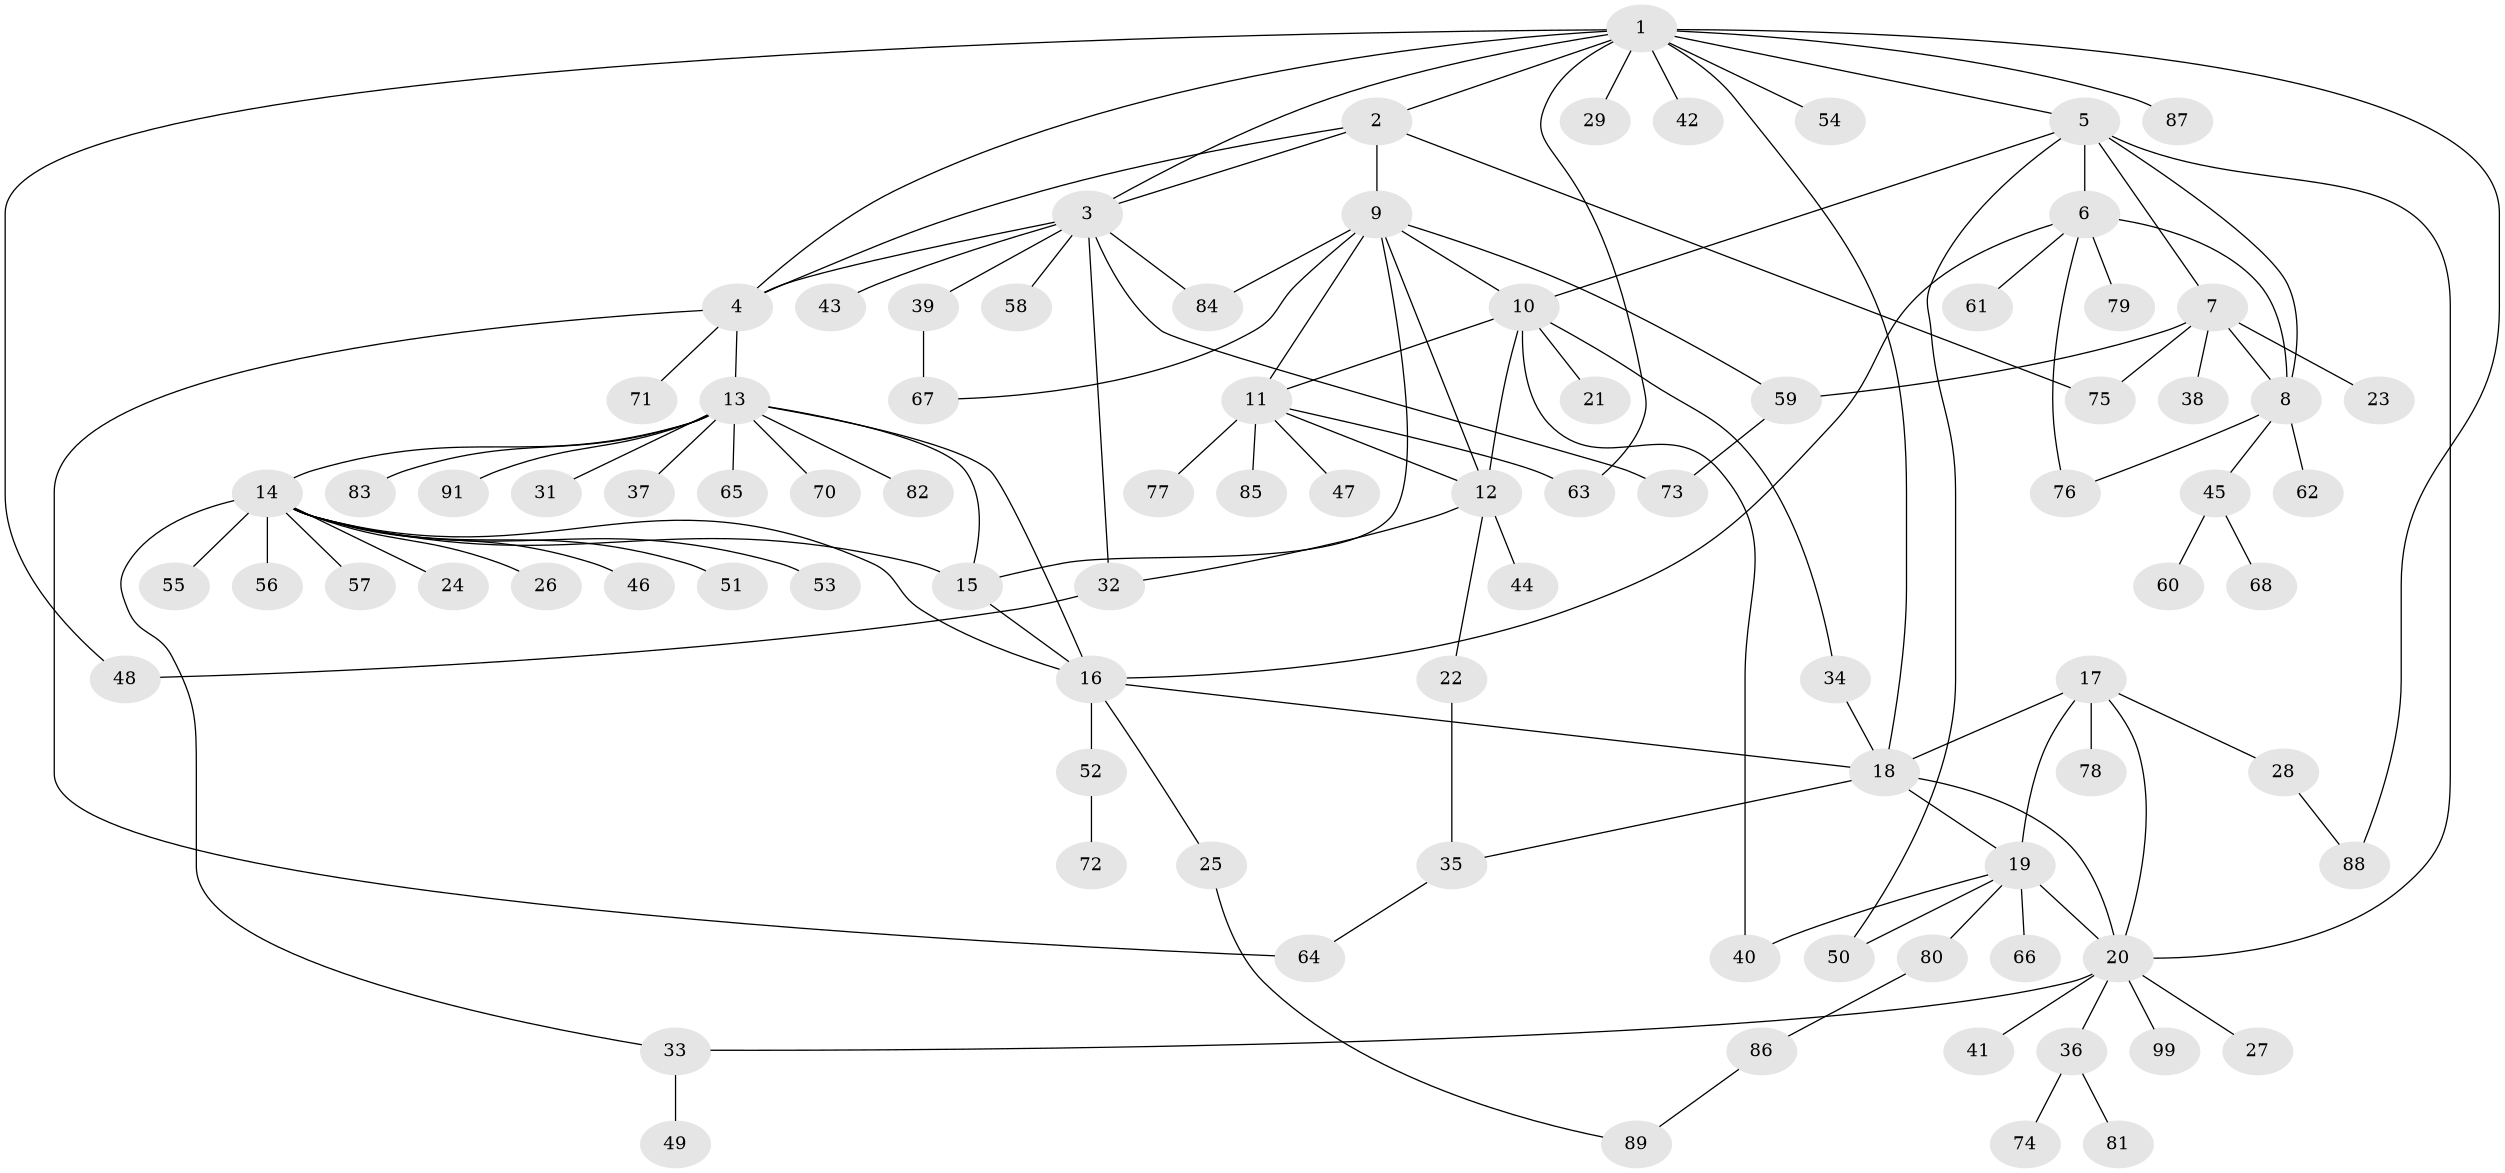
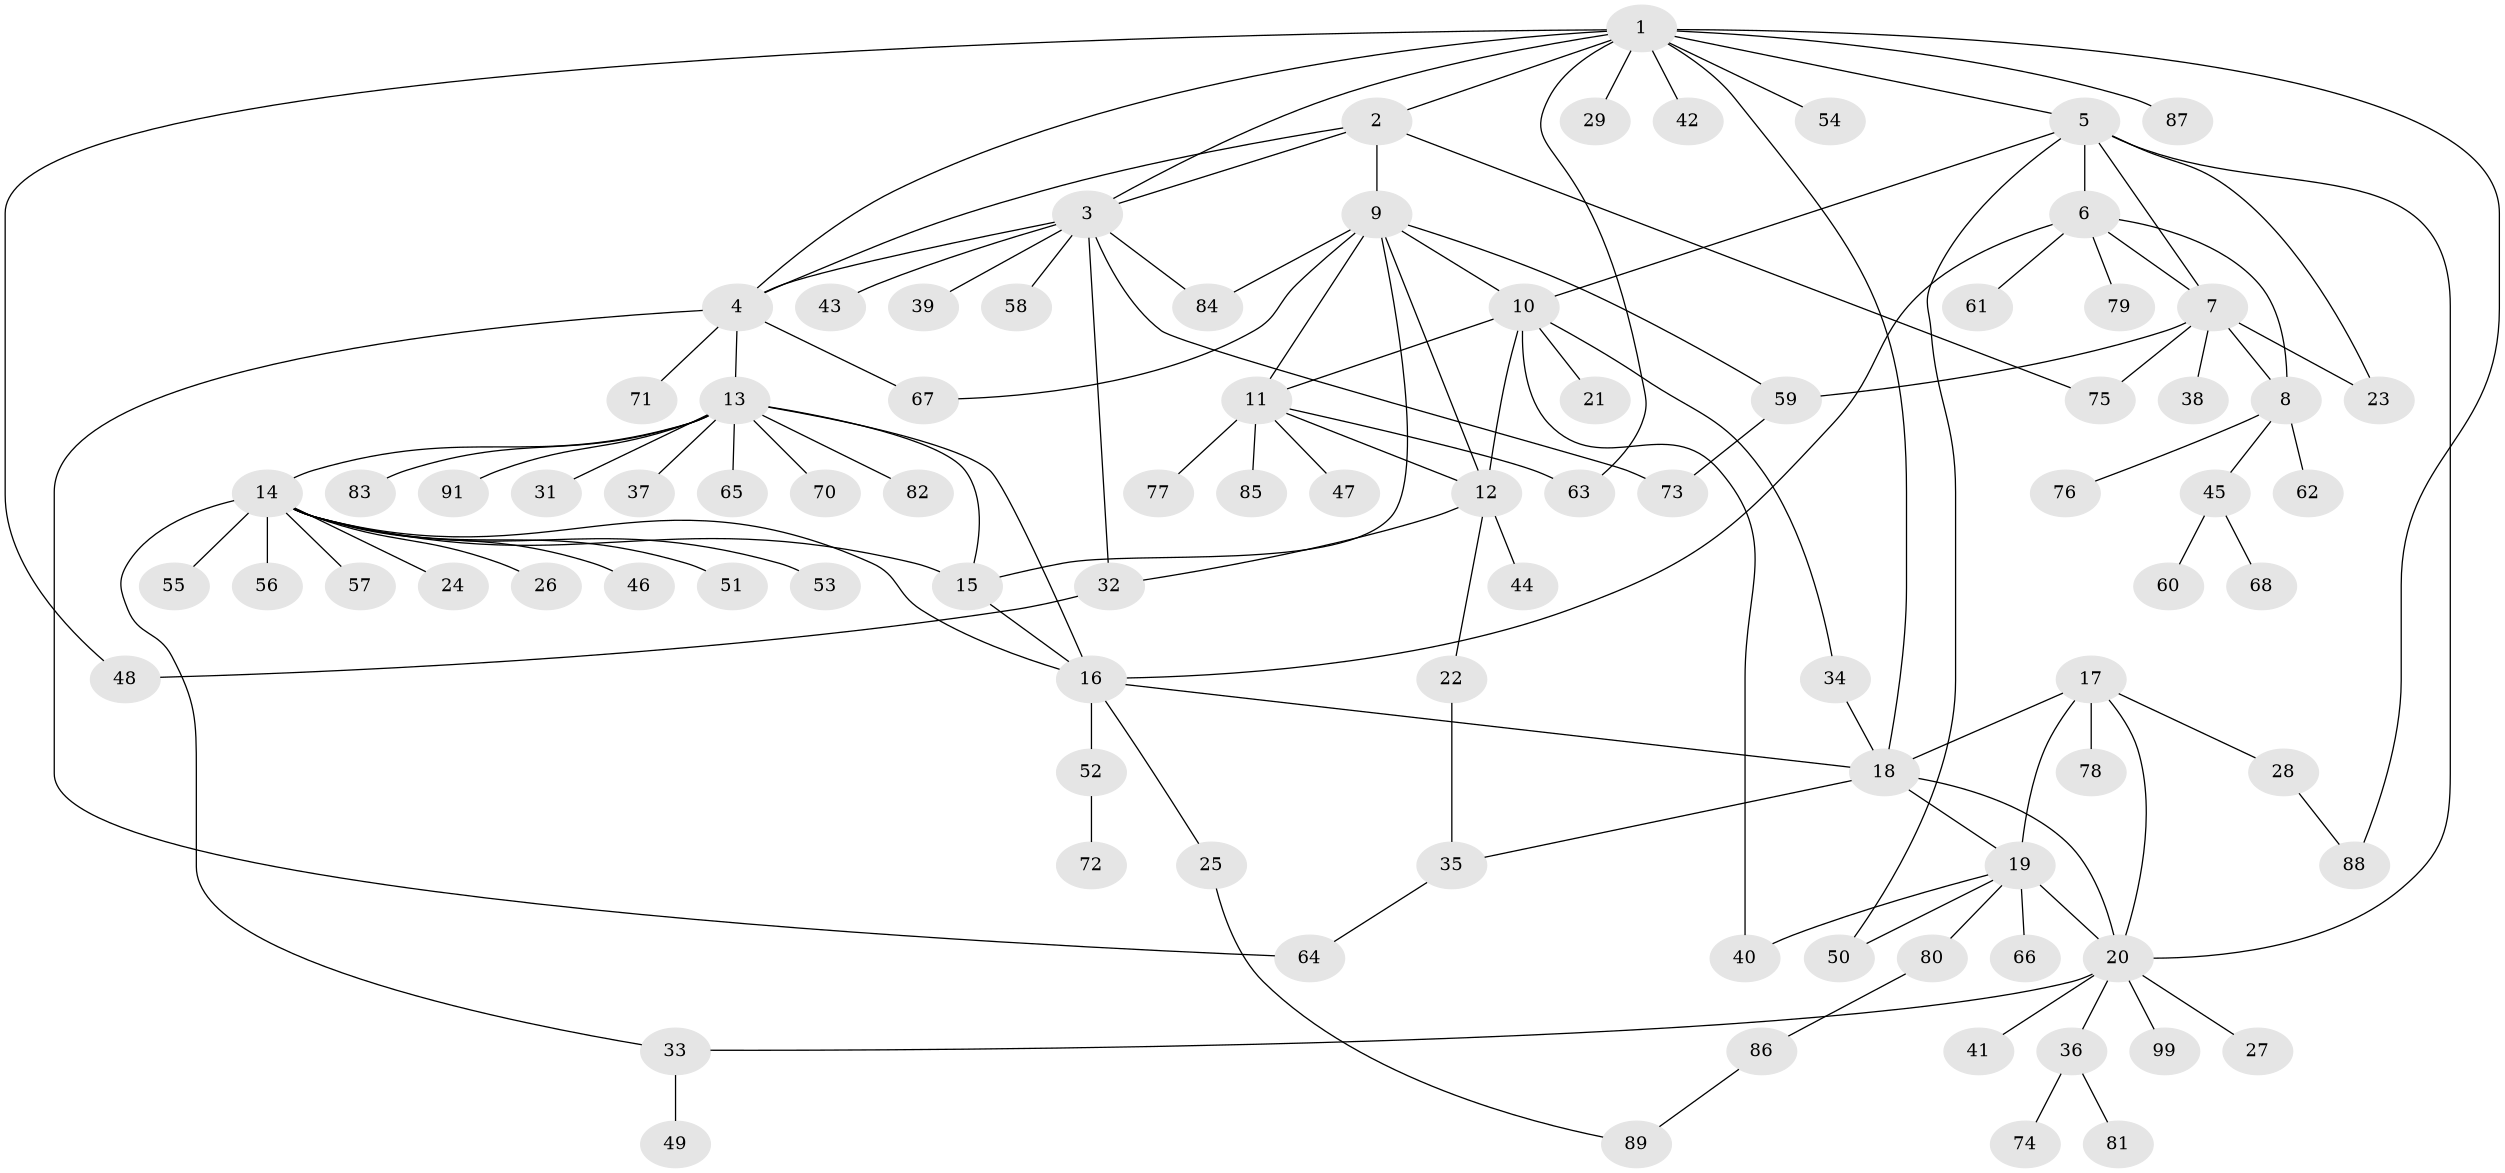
edge "5" -- "8": now "5" -- "23"
edge "6" -- "76": now "6" -- "7"
edge "39" -- "67": now "4" -- "67"
